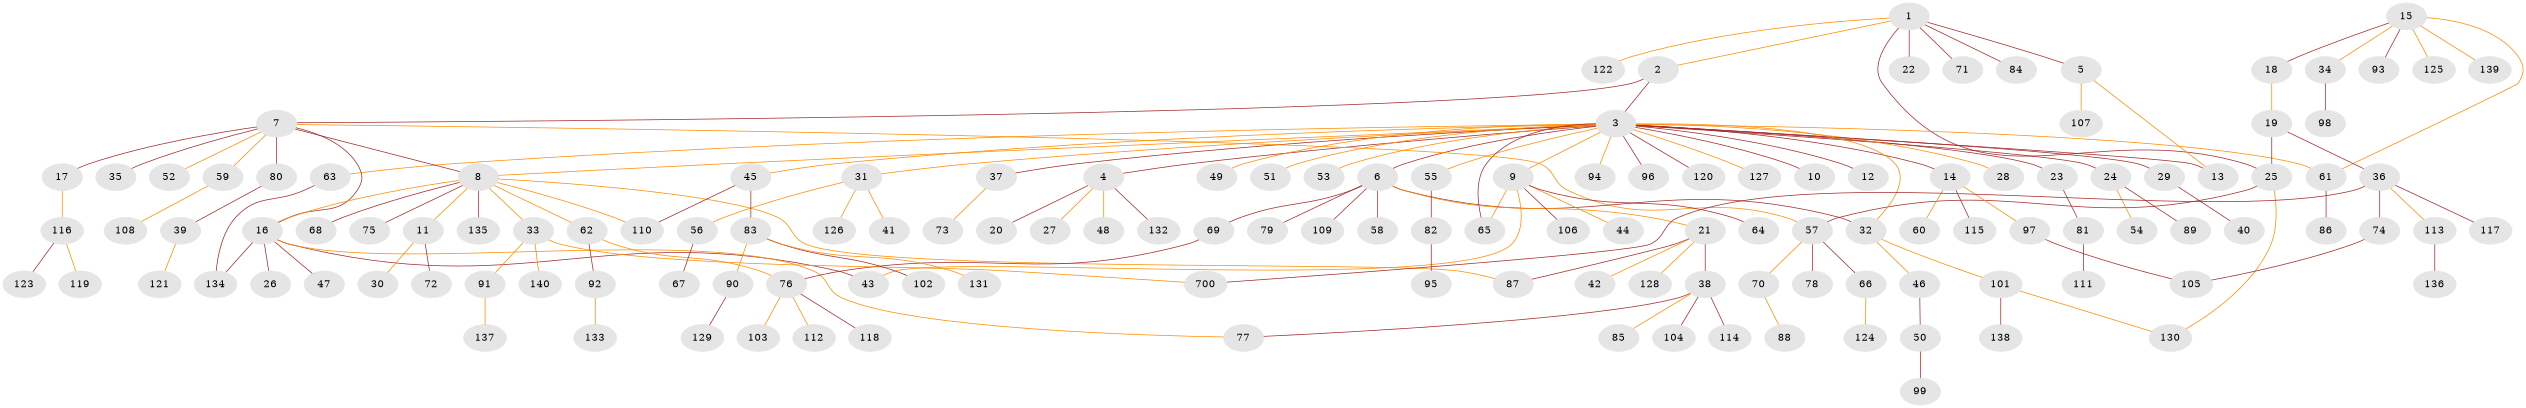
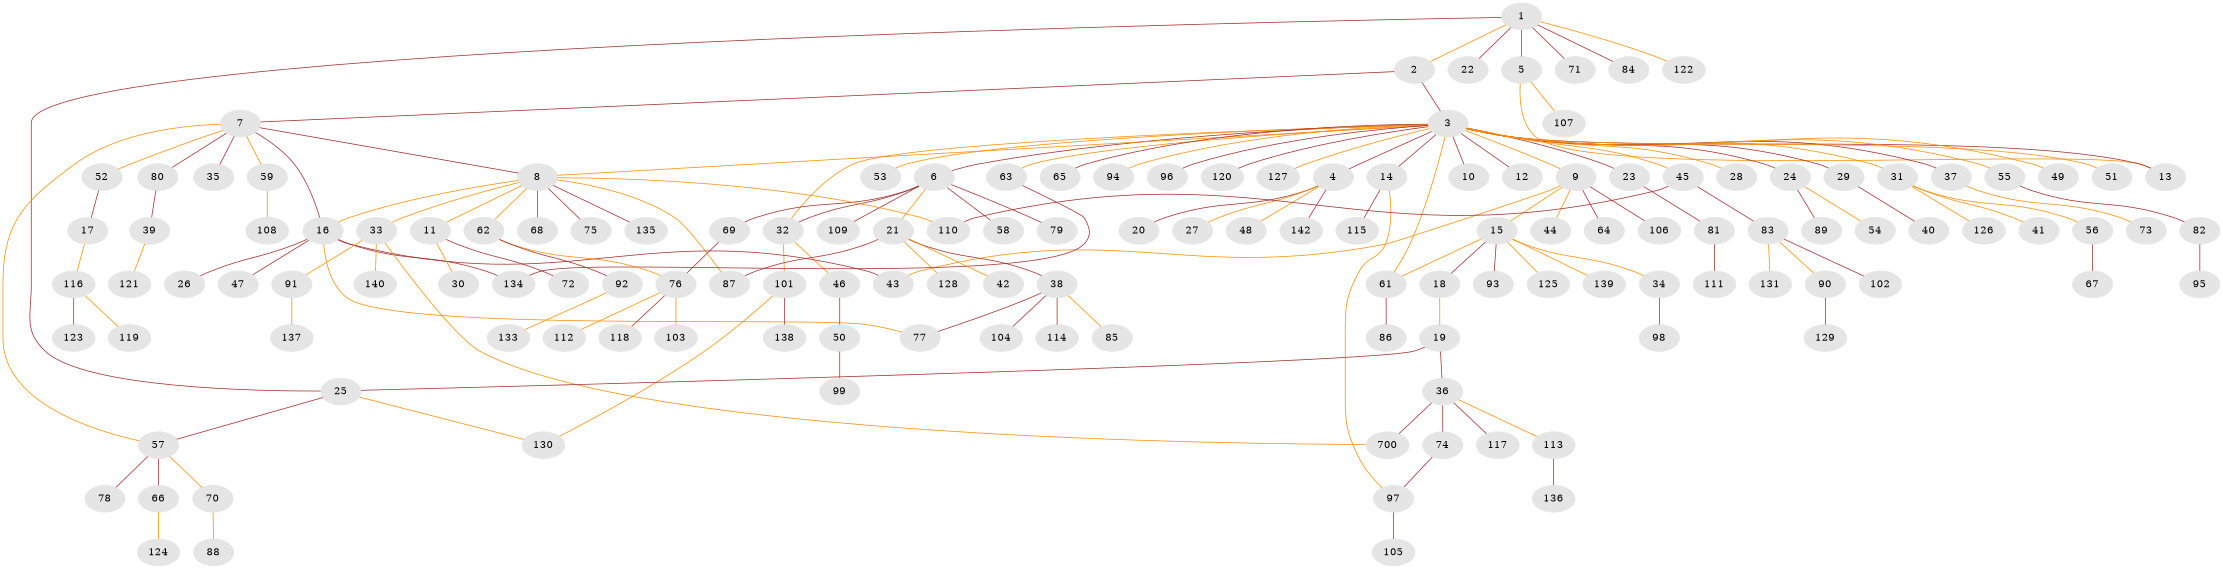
edge "7" -- "17": now "52" -- "17"
edge "9" -- "65": now "9" -- "15"
node "132": label "132" -> "142"
node "60": removed
edge "74" -- "105": now "74" -- "97"
